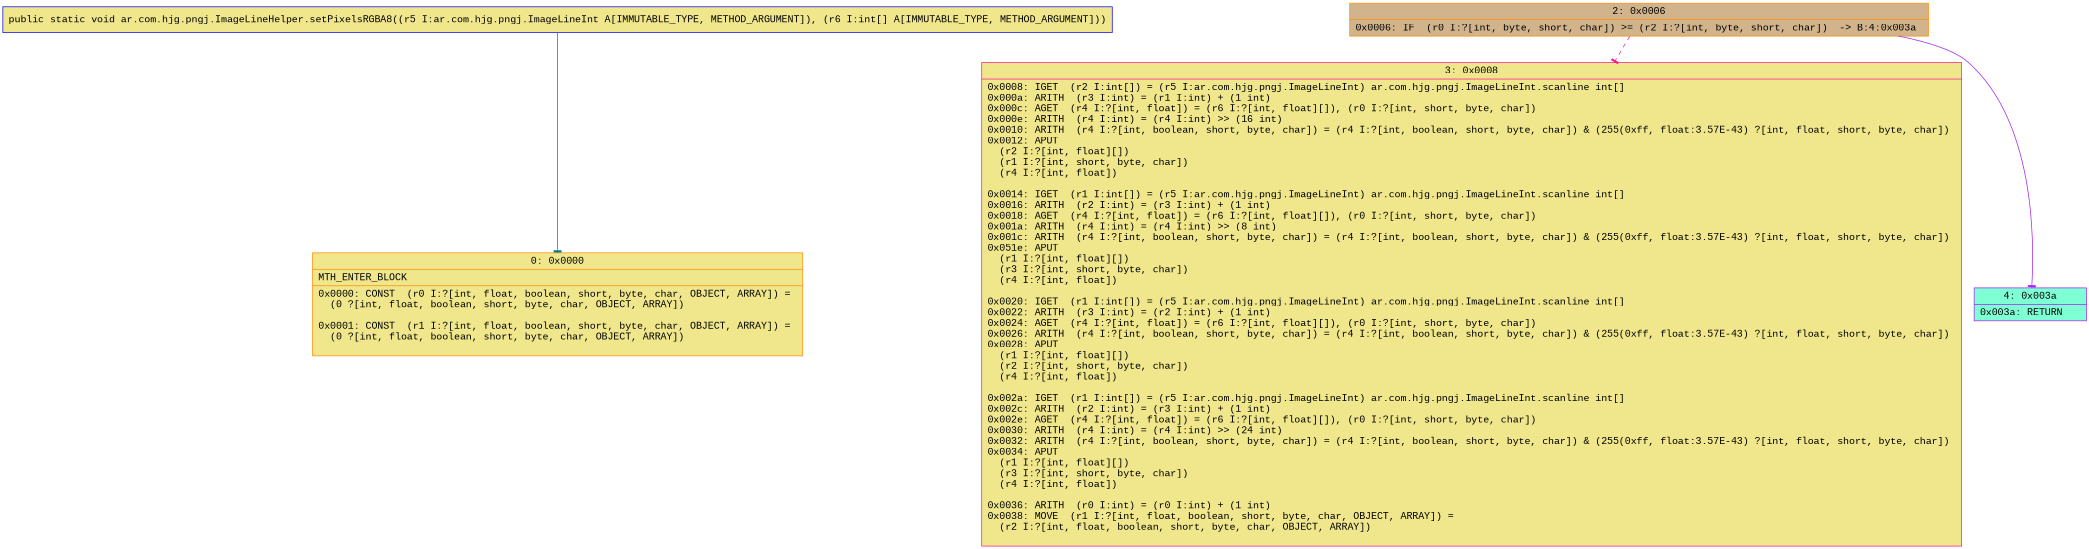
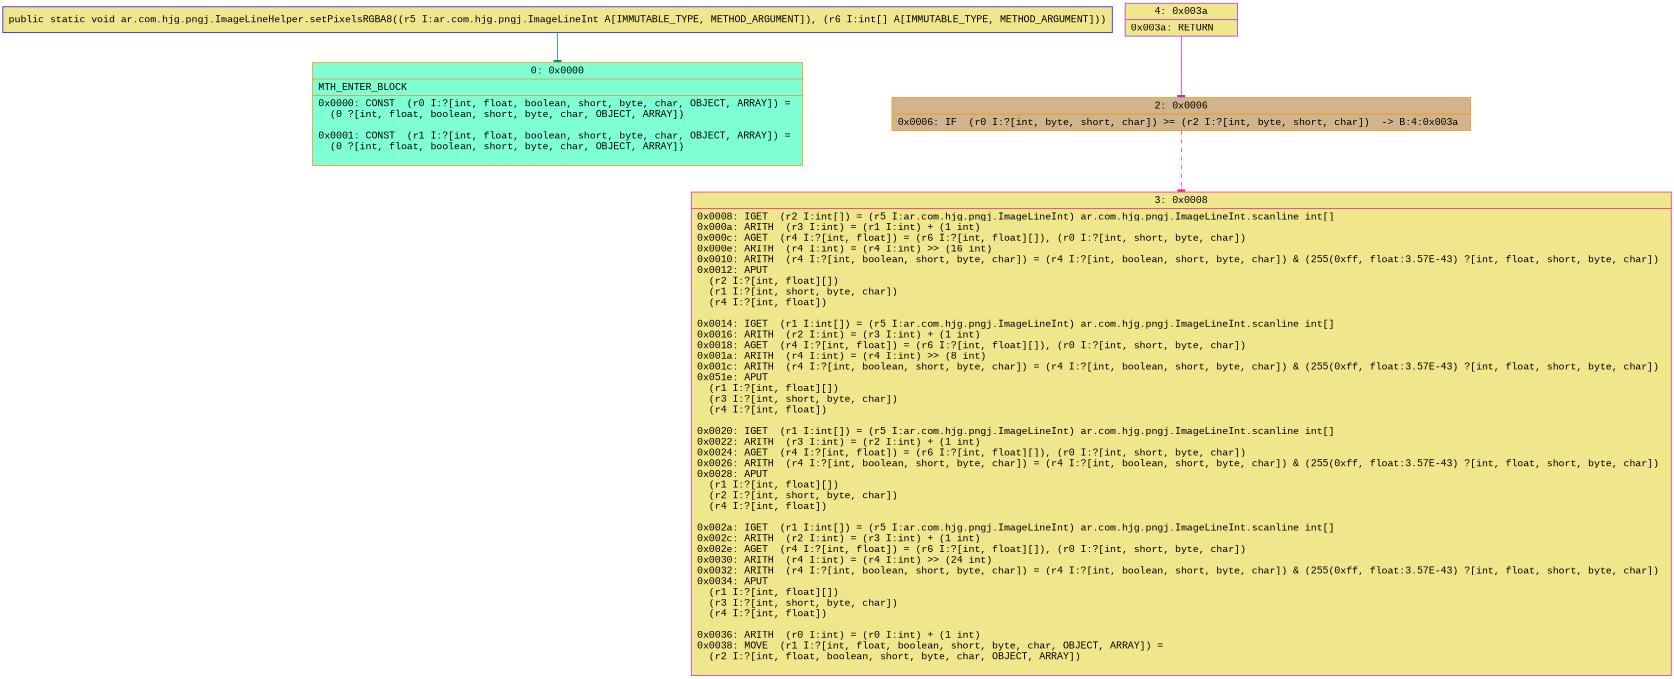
edge "2: 0x0006" -> "4: 0x003a": reversed
node "0: 0x0000": fillcolor khaki -> aquamarine
node "4: 0x003a": fillcolor aquamarine -> khaki
